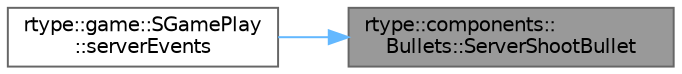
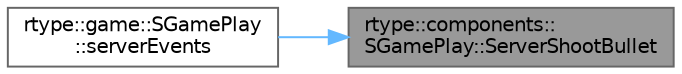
node "rtype::components:: Bullets::ServerShootBullet": label "rtype::components:: Bullets::ServerShootBullet" -> "rtype::components:: SGamePlay::ServerShootBullet"
